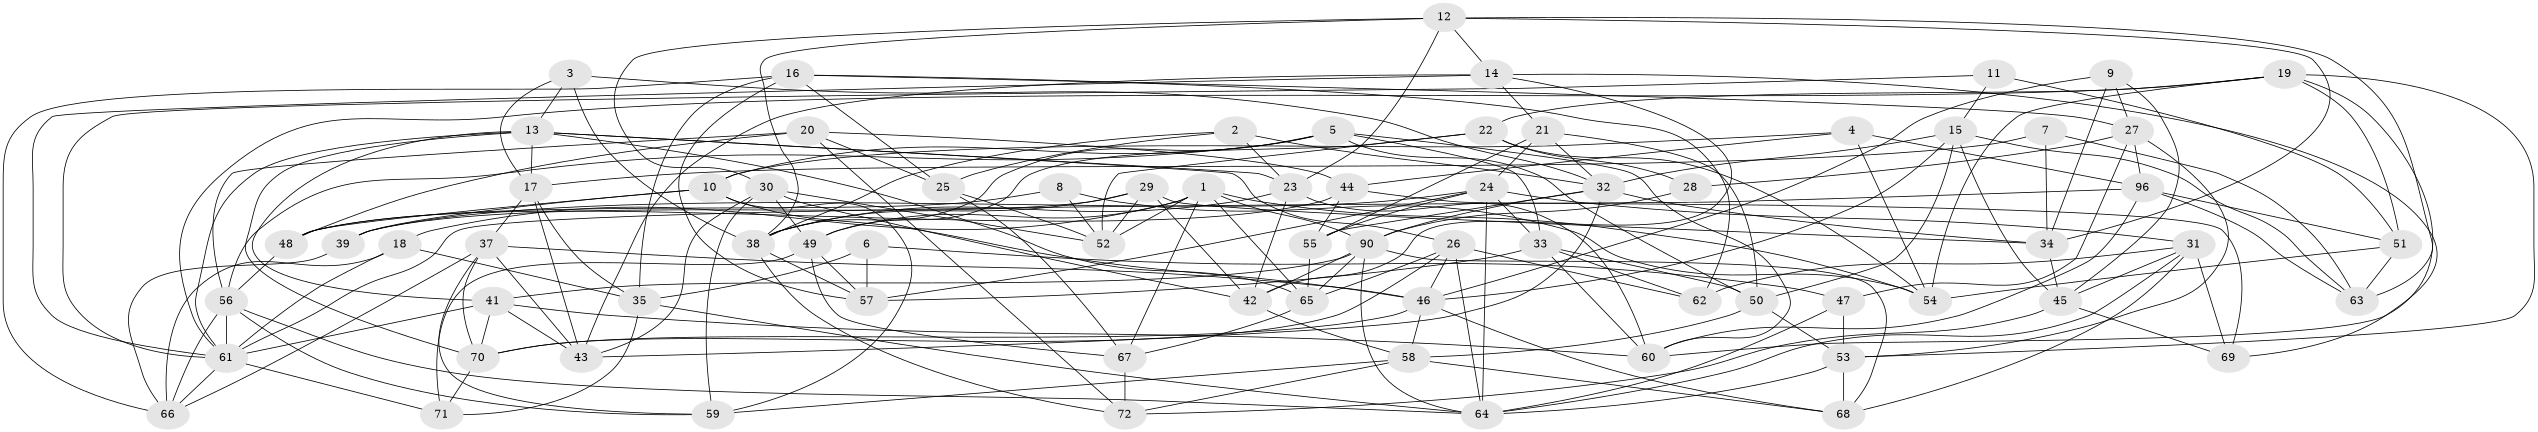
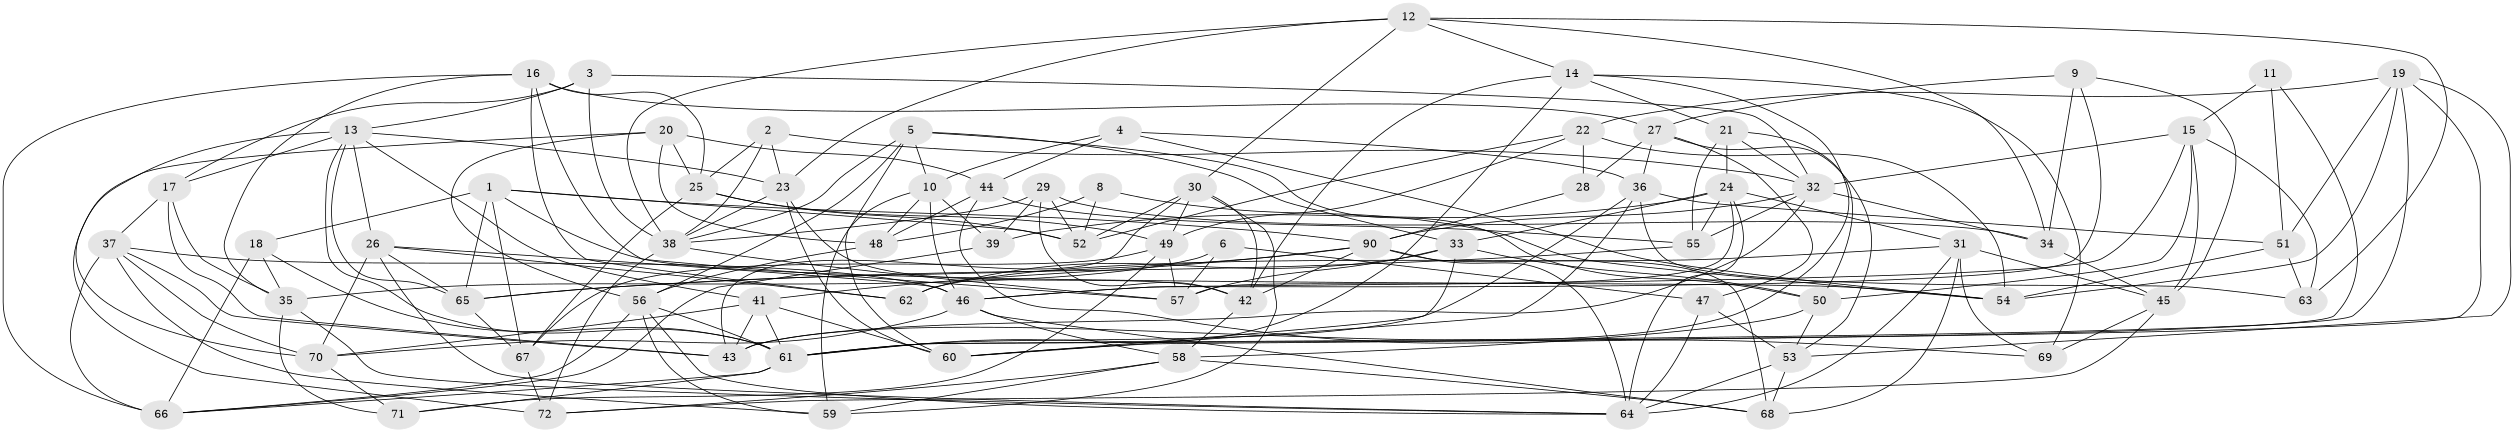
node "7": removed
node "96": label "96" -> "36"
edge "1" -- "49": now "25" -- "49"
